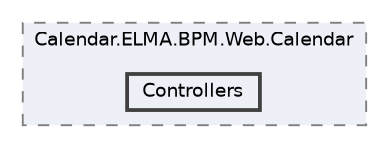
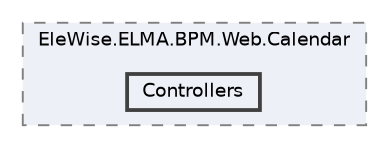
cluster "Calendar.ELMA.BPM.Web.Calendar": label "Calendar.ELMA.BPM.Web.Calendar" -> "EleWise.ELMA.BPM.Web.Calendar"
